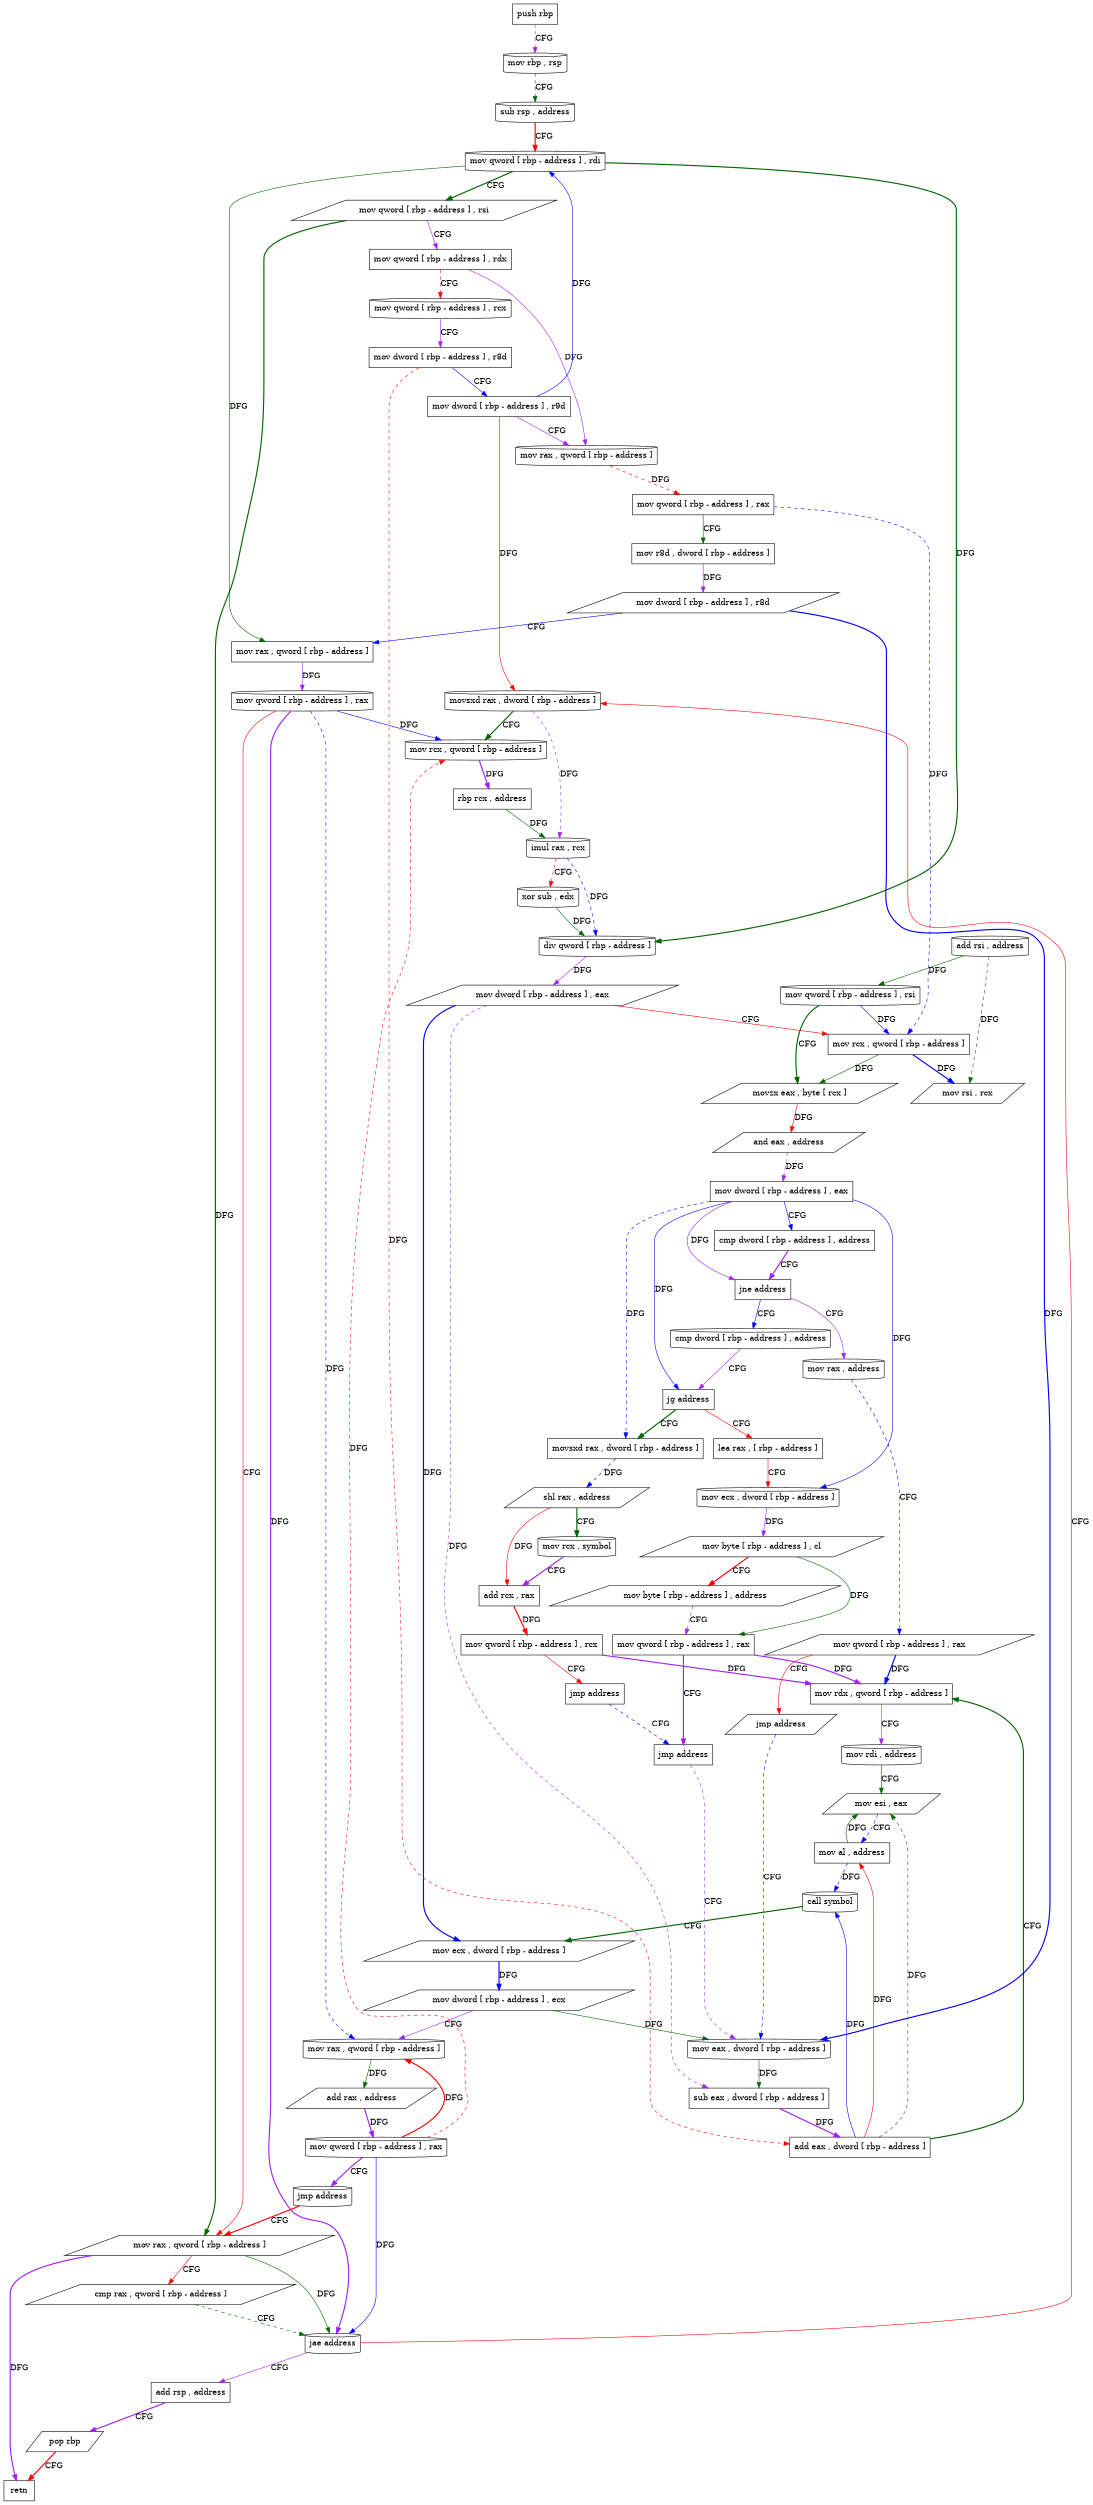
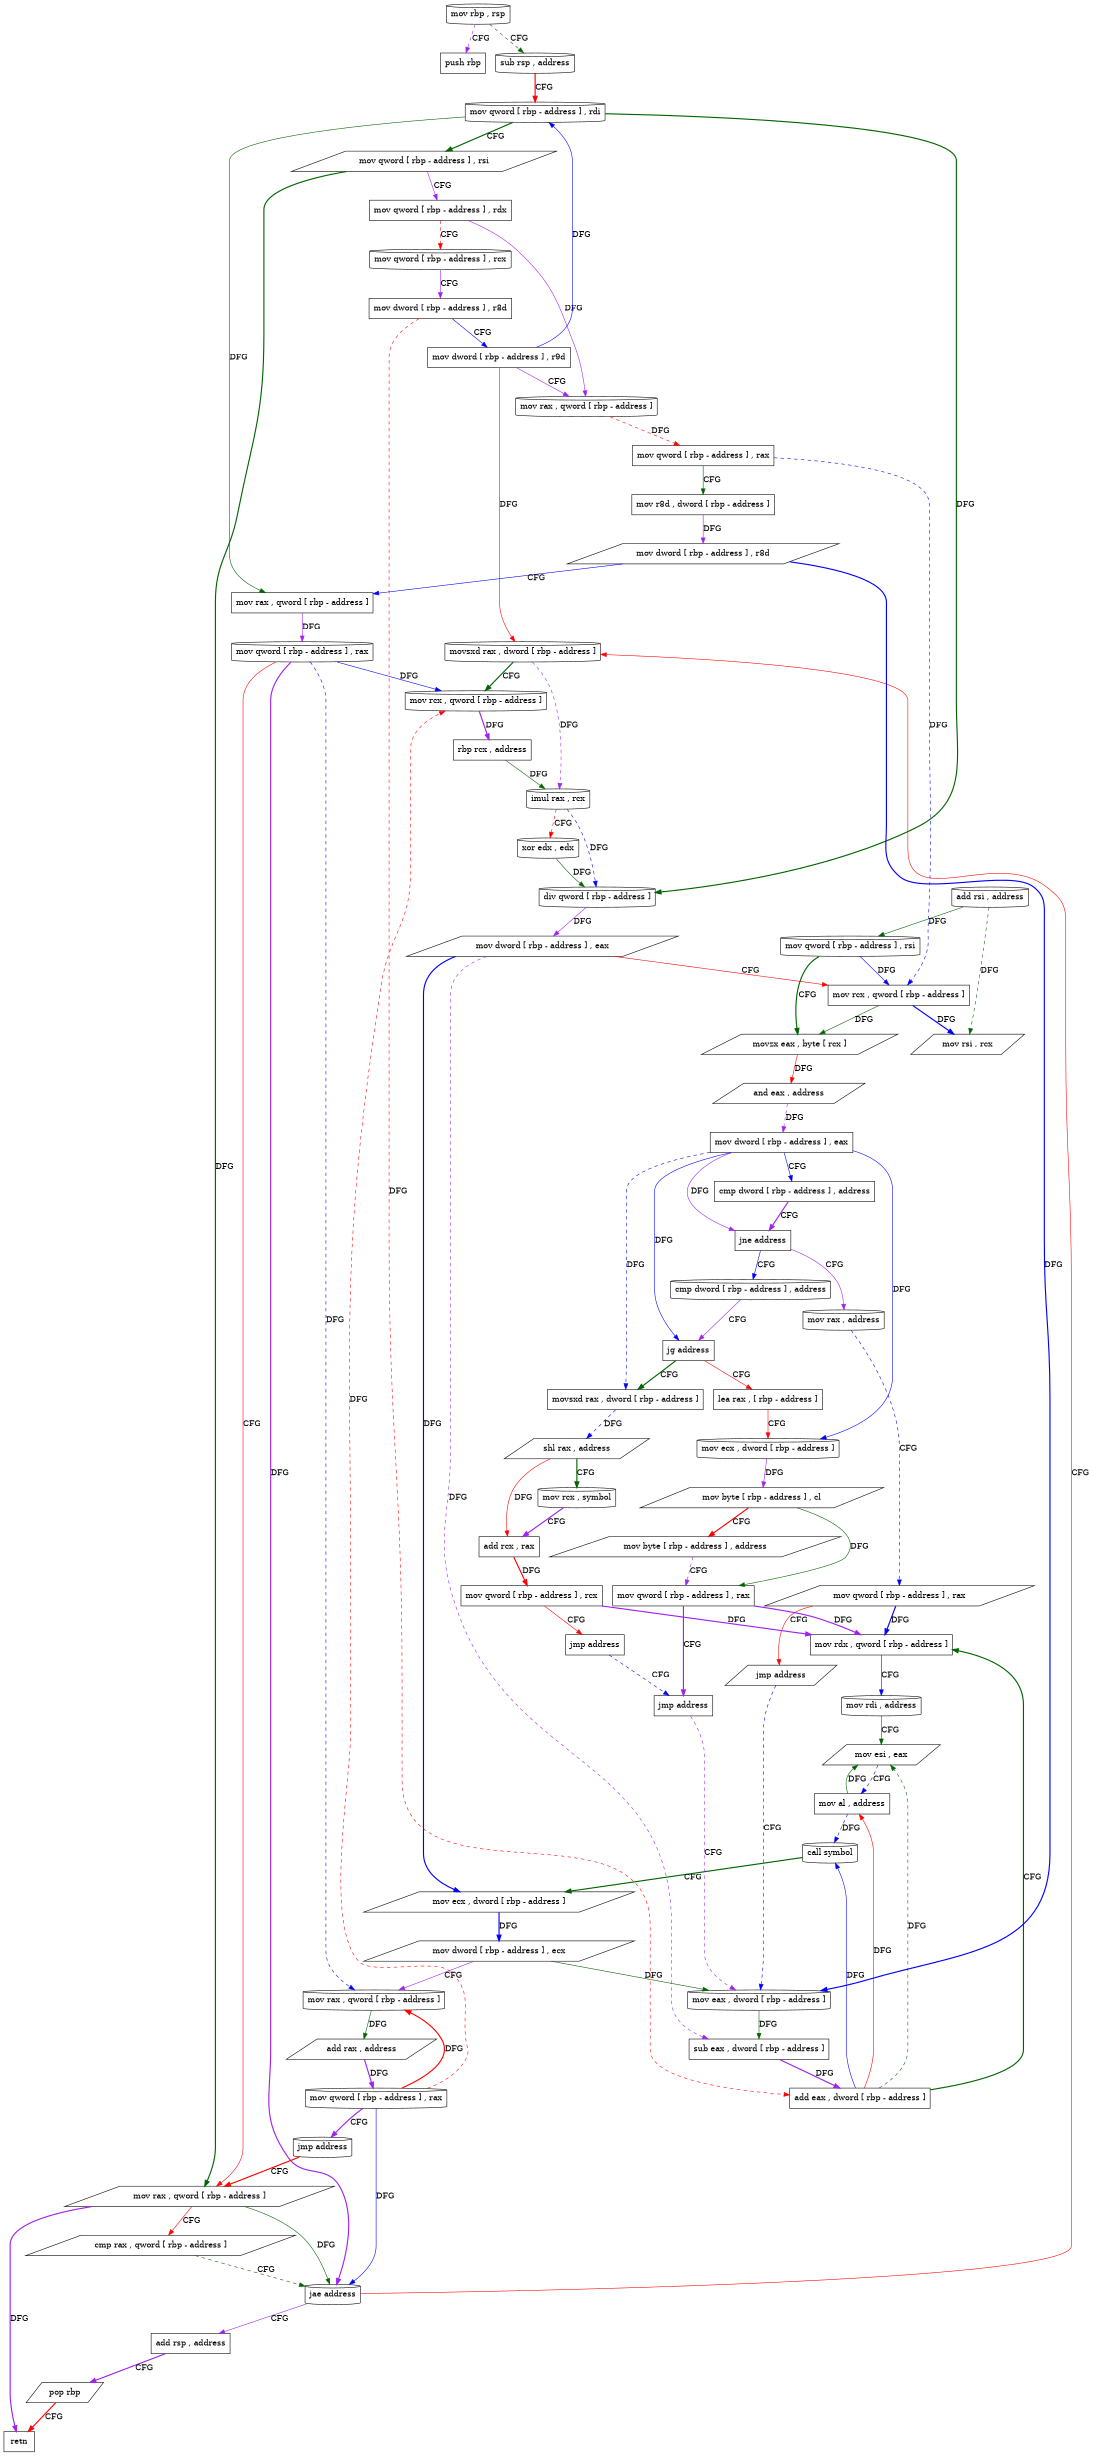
edge "push rbp" -> "mov rbp , rsp": reversed
node "xor sub , edx": label "xor sub , edx" -> "xor edx , edx"
edge "mov rdx , qword [ rbp - address ]" -> "mov rdi , address": color purple -> blue
